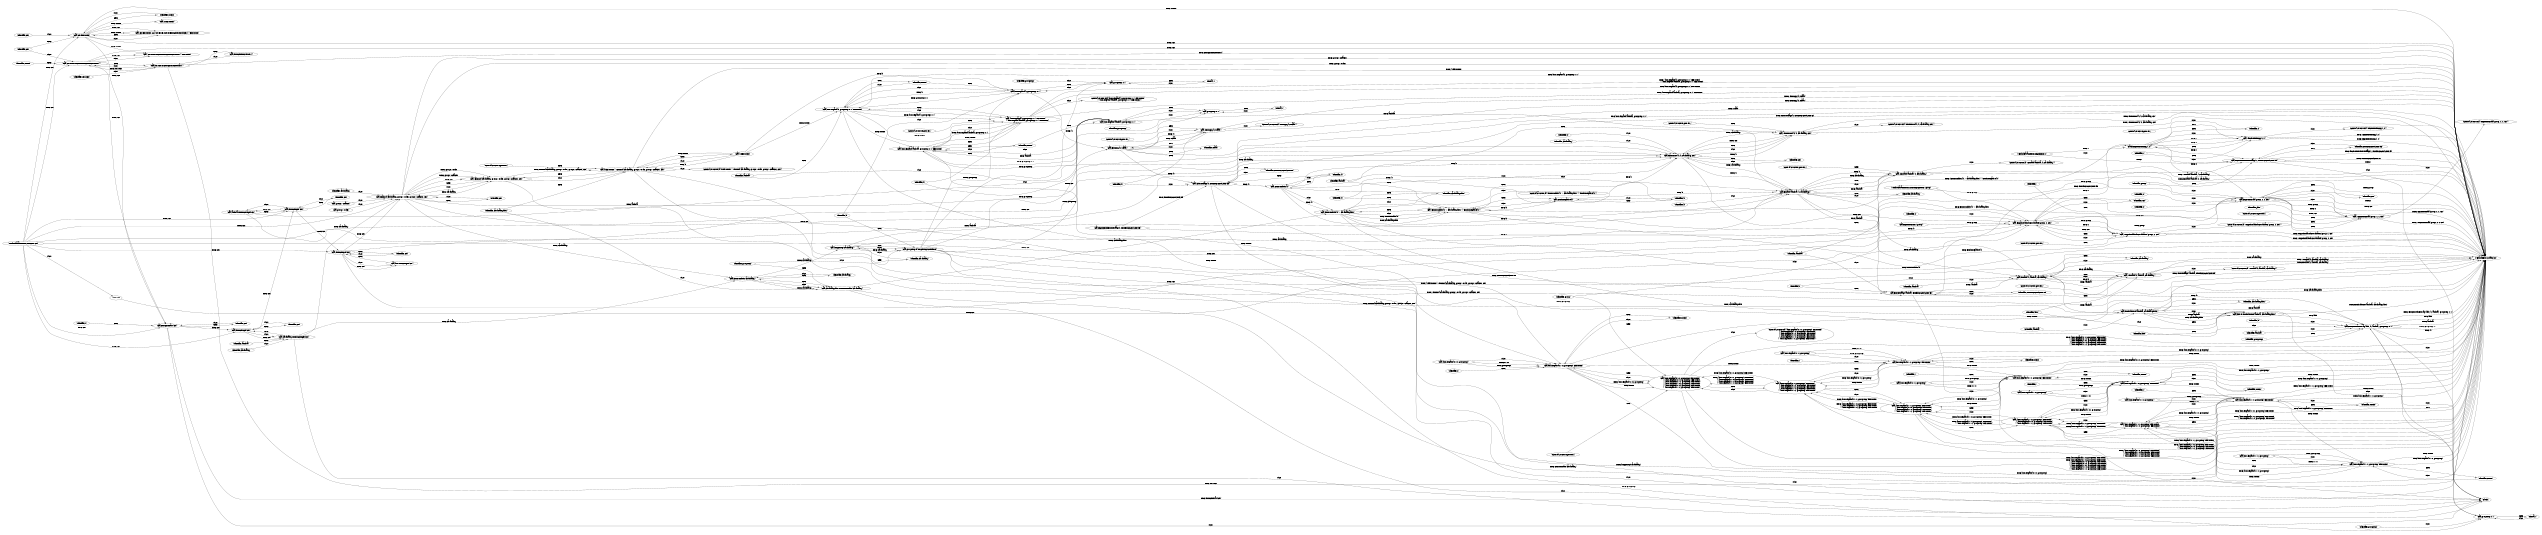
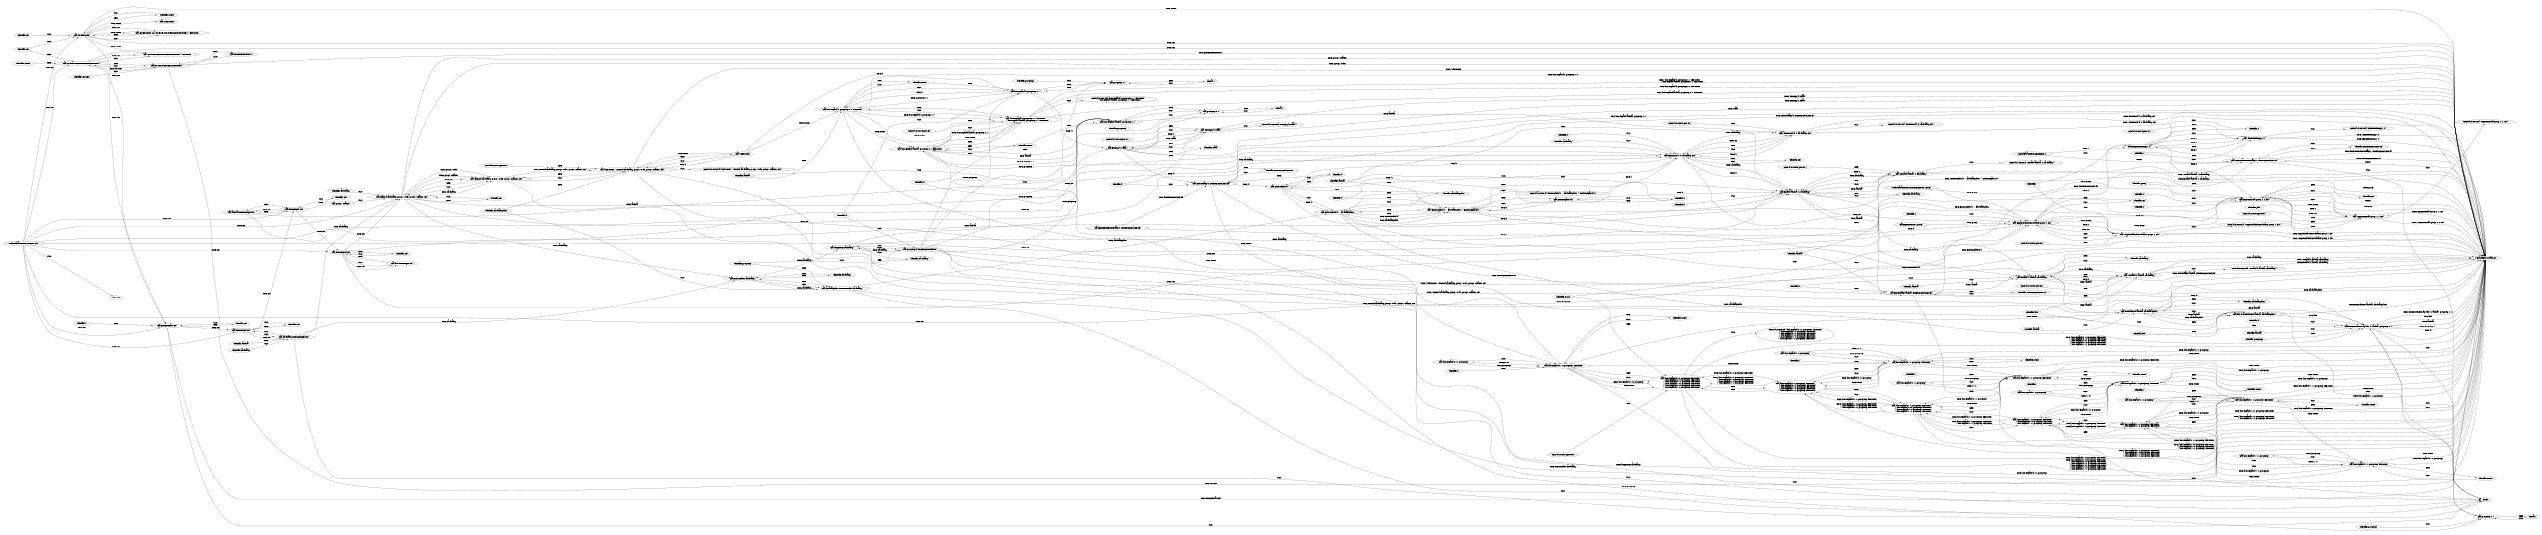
node "(Call,group->order)": removed
edge "1000108" -> "(Call,ec_point_blind_coordinates(group, s, ctx))": now "(MethodParameterIn,BN_CTX *ctx)" -> "(Call,ec_point_blind_coordinates(group, s, ctx))"
